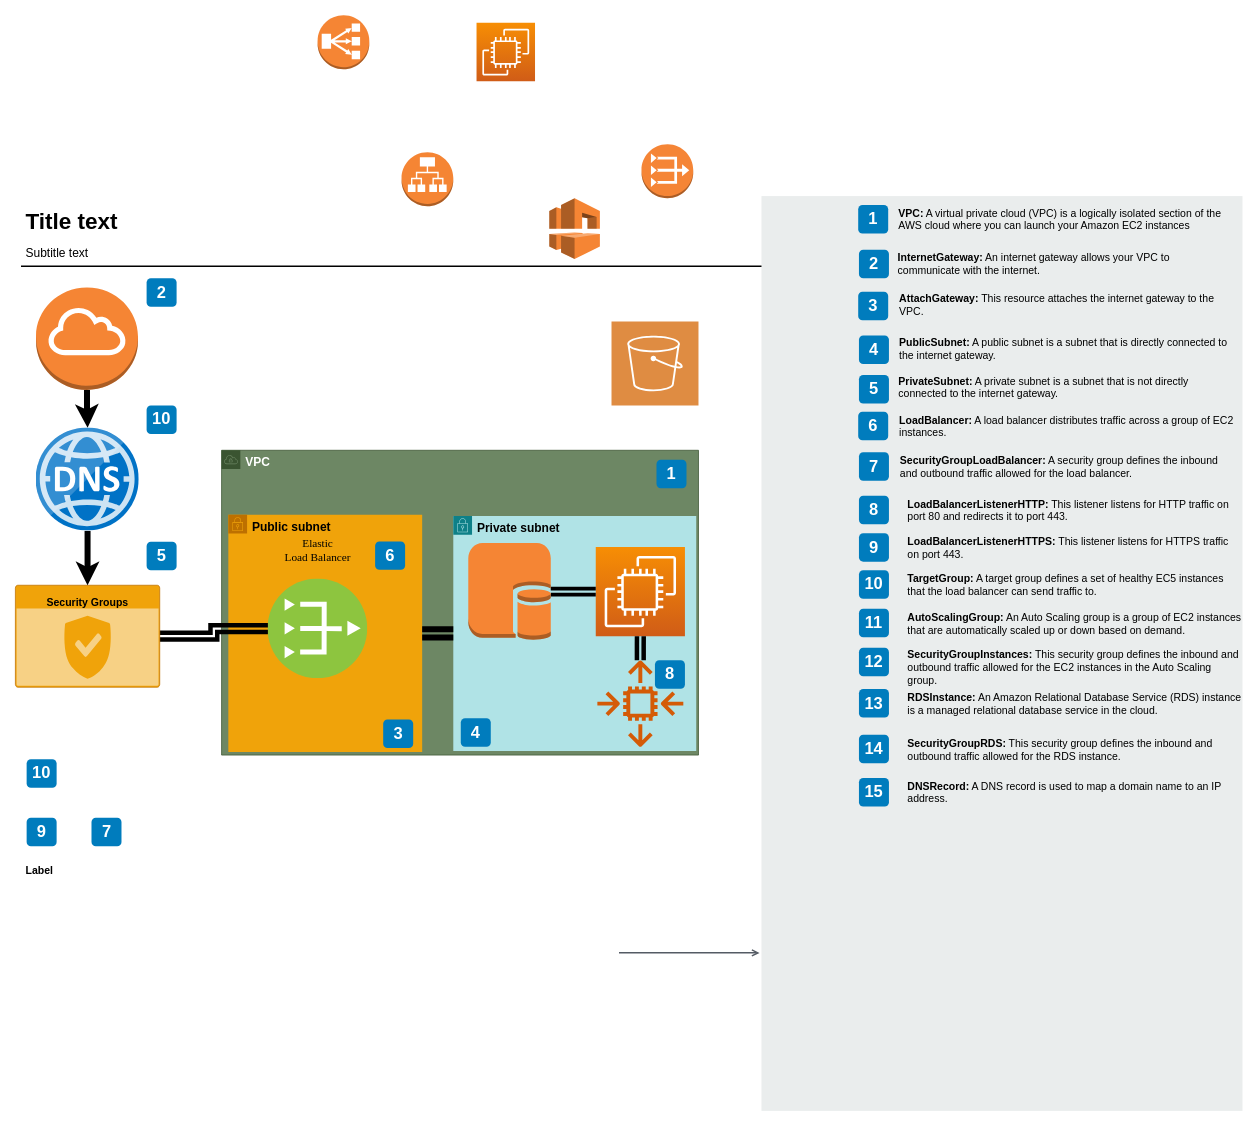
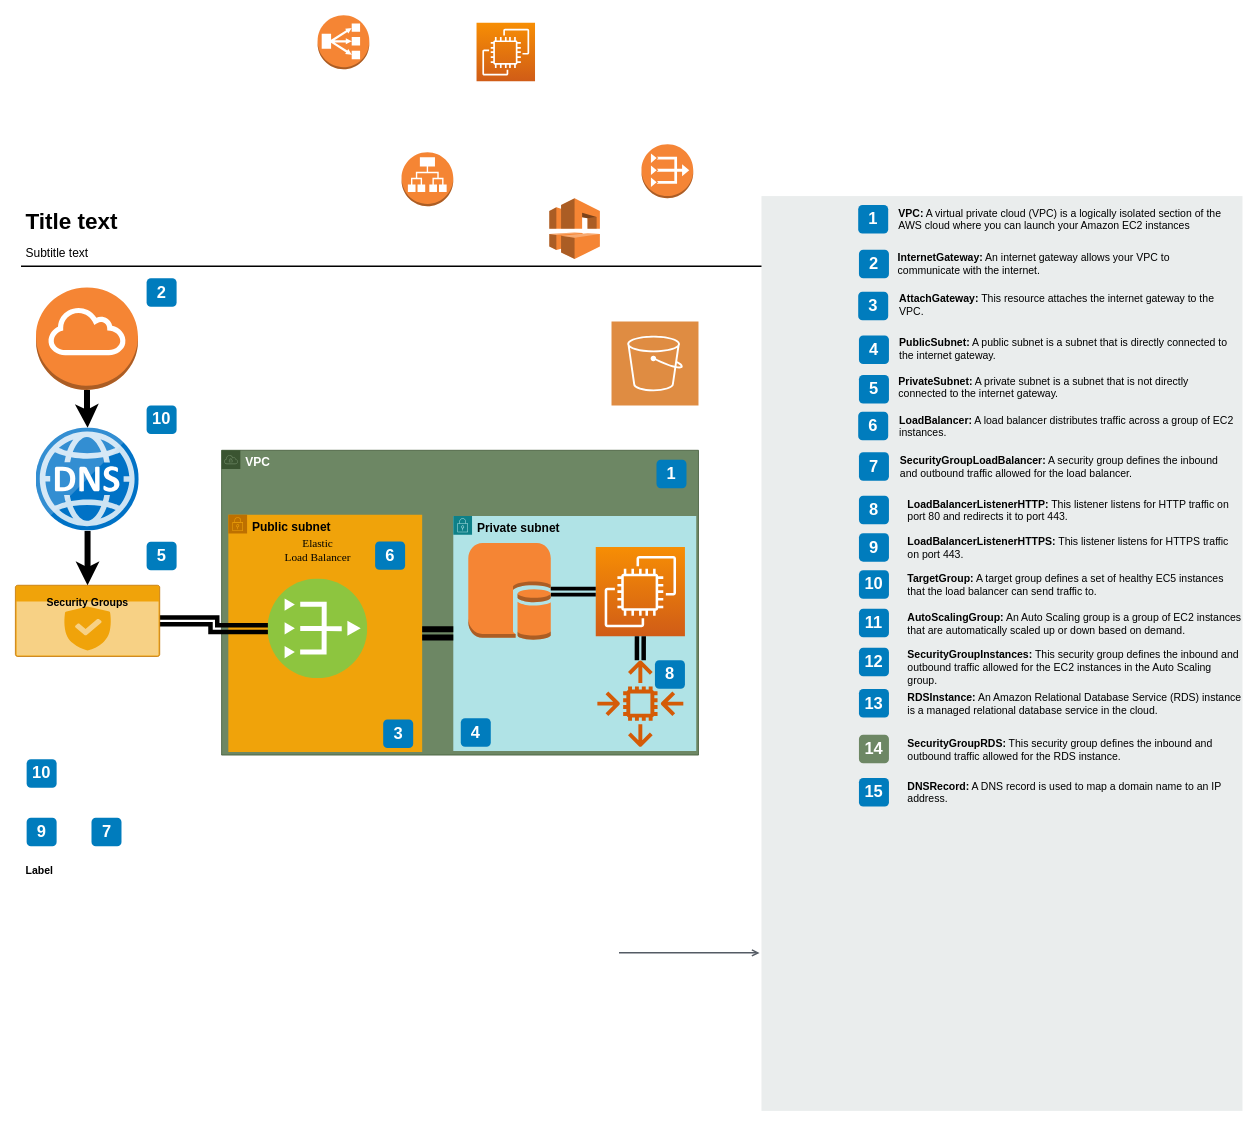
node "Security Groups": size 144x102 -> 144x71
node "14": fillcolor #007cbd -> #6d8764
